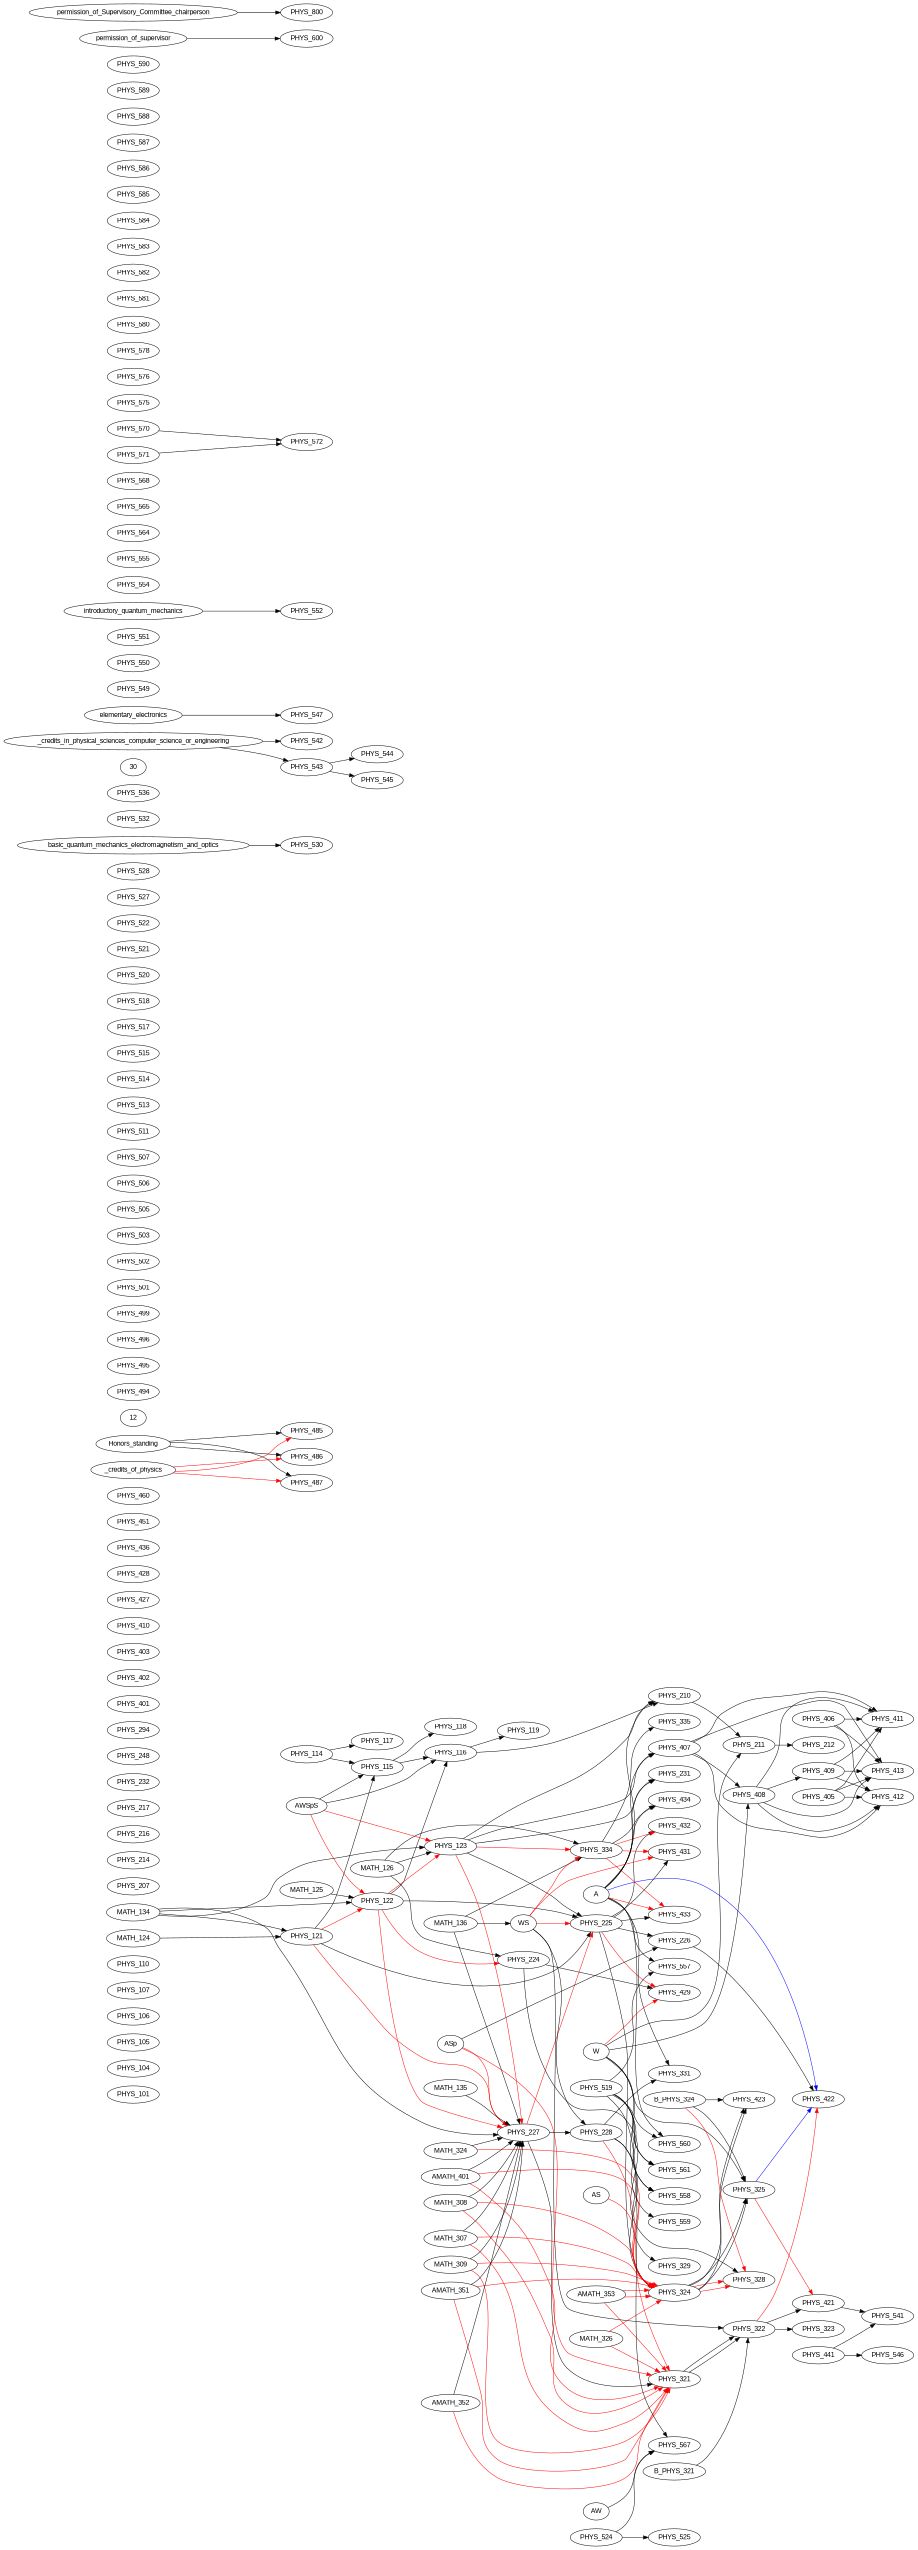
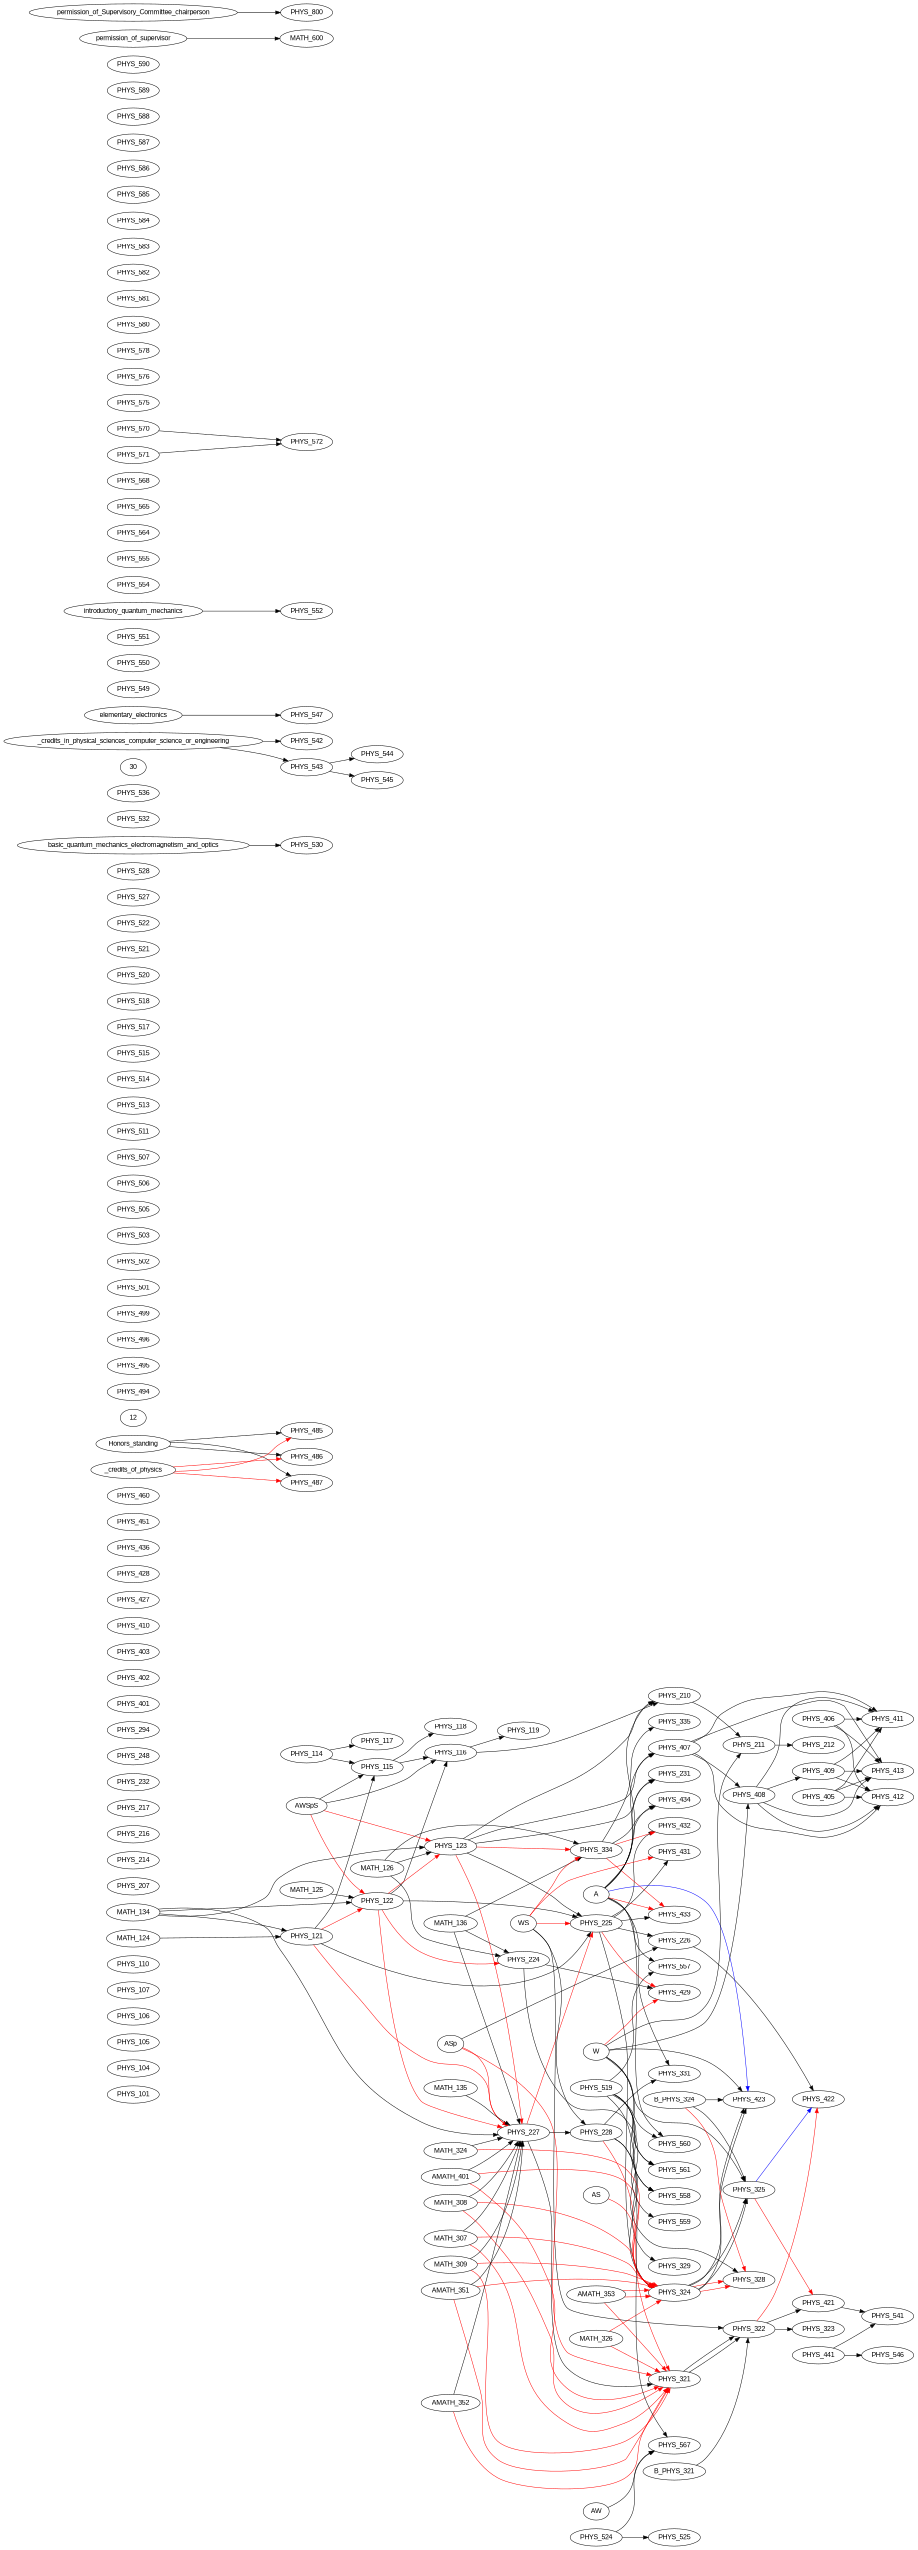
node "PHYS_600": label "PHYS_600" -> "MATH_600"
edge "PHYS_334" -> "PHYS_431": removed
edge "MATH_136" -> "WS": now "MATH_136" -> "PHYS_224"
edge "A" -> "PHYS_422": now "A" -> "PHYS_423"
edge "W" -> "PHYS_423": added
